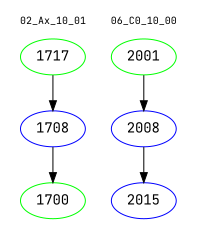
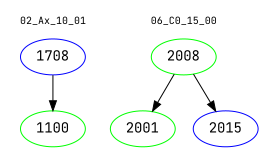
cluster "06_C0_10_00": label "06_C0_10_00" -> "06_C0_15_00"
node "1717": removed
edge "2001" -> "2008": reversed
node "2008": color blue -> green
node "1700": label "1700" -> "1100"
